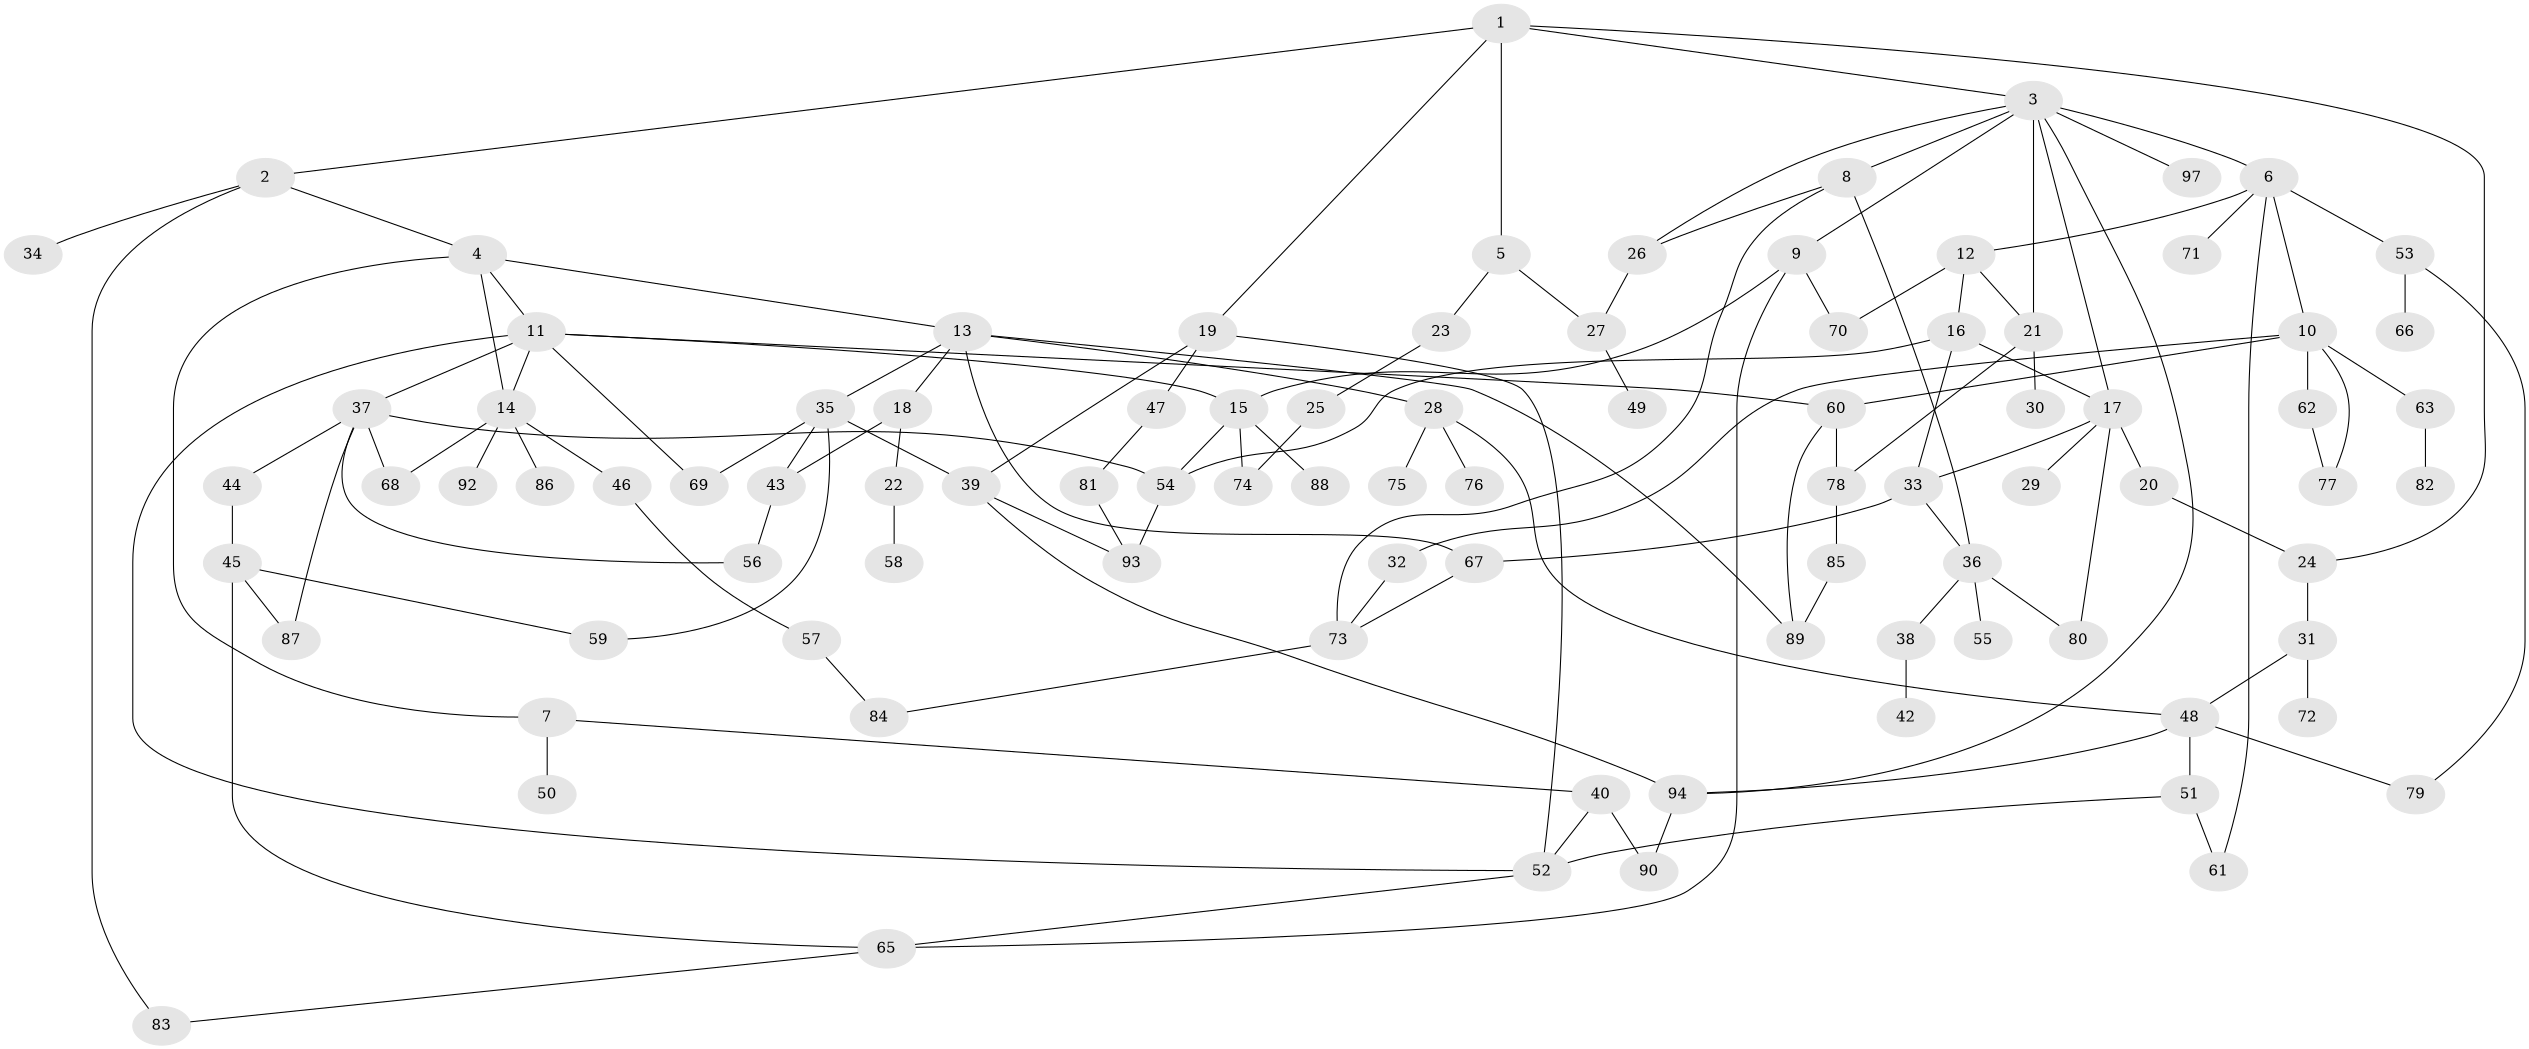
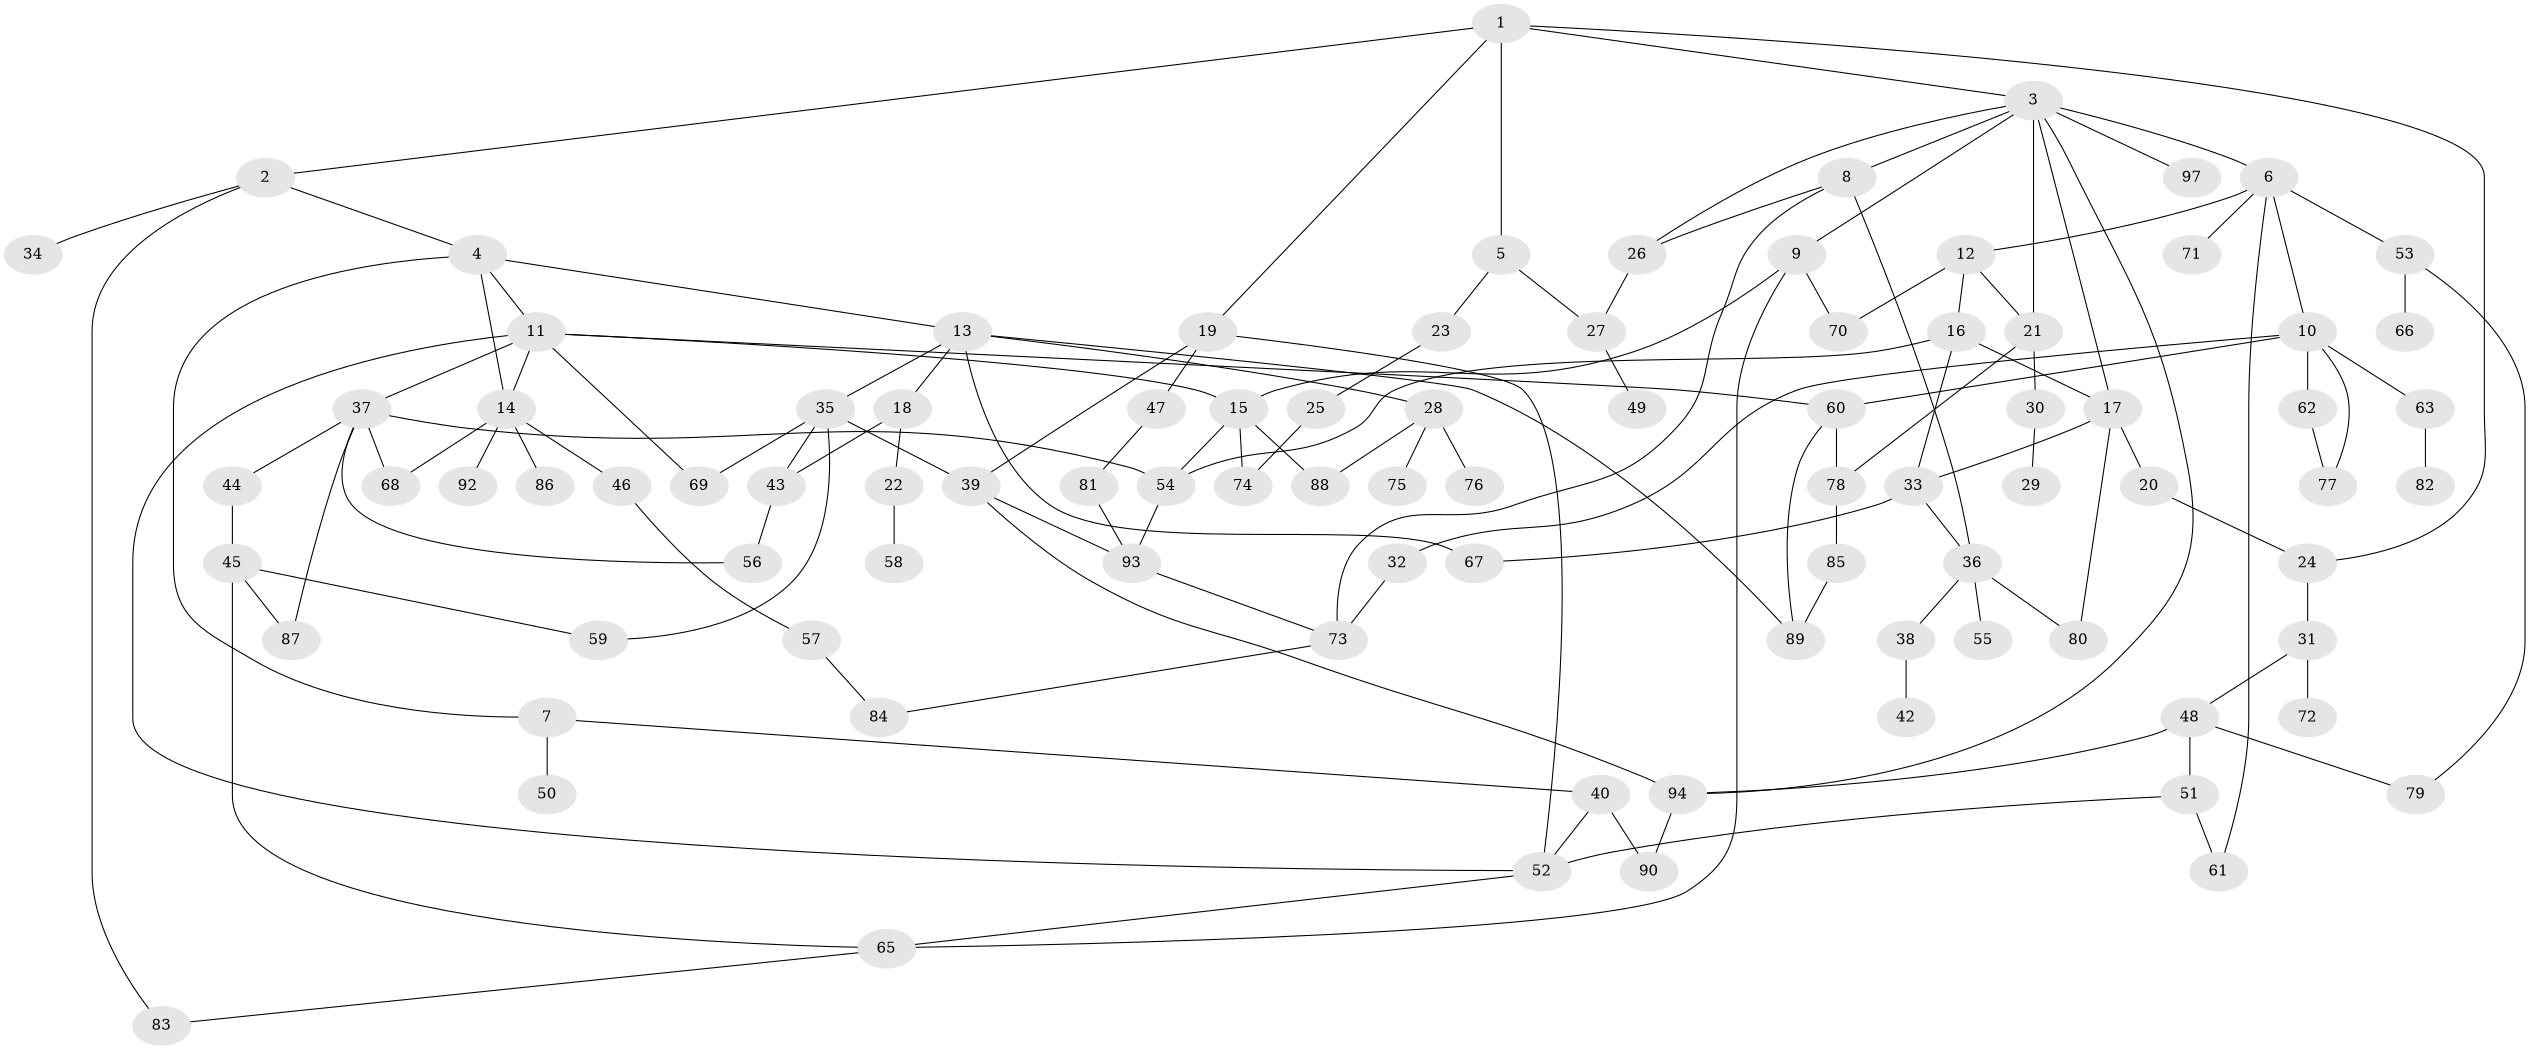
edge "17" -- "29": now "30" -- "29"
edge "67" -- "73": now "93" -- "73"
edge "28" -- "48": now "28" -- "88"
